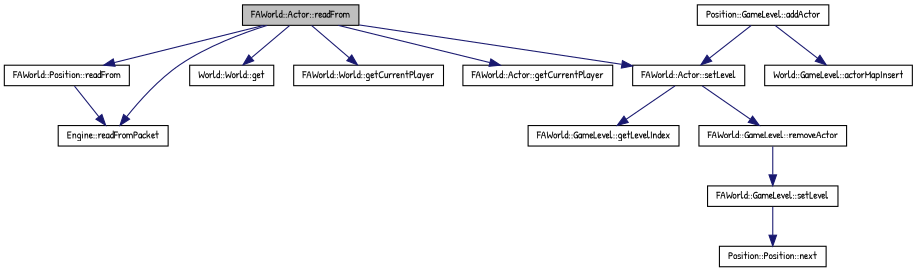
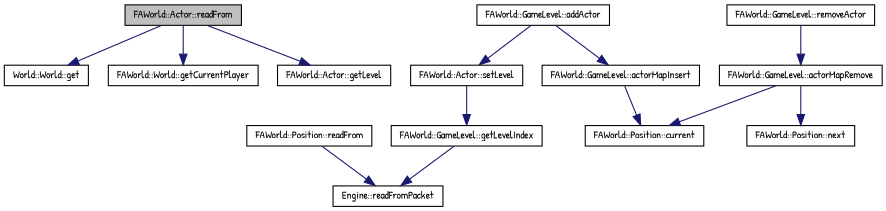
node "Position::GameLevel::addActor": label "Position::GameLevel::addActor" -> "FAWorld::GameLevel::addActor"
edge "FAWorld::Actor::readFrom" -> "FAWorld::Position::readFrom": removed
edge "FAWorld::Actor::readFrom" -> "FAWorld::Actor::setLevel": removed
edge "FAWorld::Actor::readFrom" -> "Engine::readFromPacket": now "FAWorld::GameLevel::getLevelIndex" -> "Engine::readFromPacket"
node "FAWorld::Actor::getCurrentPlayer": label "FAWorld::Actor::getCurrentPlayer" -> "FAWorld::Actor::getLevel"
node "World::GameLevel::actorMapInsert": label "World::GameLevel::actorMapInsert" -> "FAWorld::GameLevel::actorMapInsert"
edge "FAWorld::Actor::setLevel" -> "FAWorld::GameLevel::removeActor": removed
node "FAWorld::Position::current": added
node "FAWorld::GameLevel::setLevel": label "FAWorld::GameLevel::setLevel" -> "FAWorld::GameLevel::actorMapRemove"
node "Position::Position::next": label "Position::Position::next" -> "FAWorld::Position::next"
